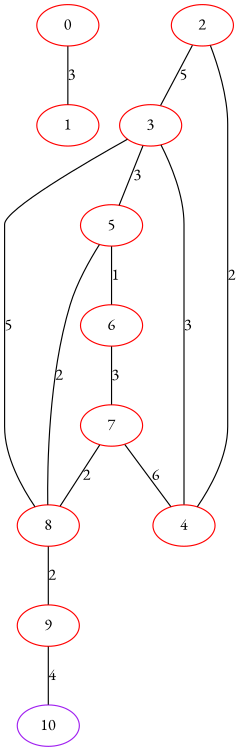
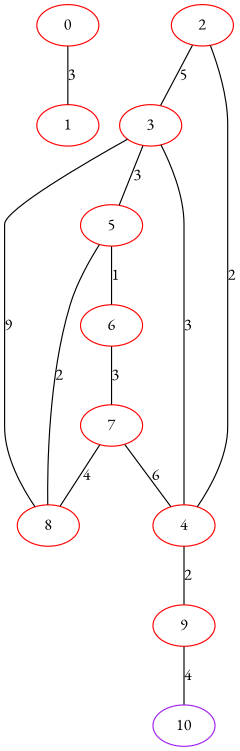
edge "3" -- "8": label "5" -> "9"
edge "7" -- "8": label "2" -> "4"
edge "8" -- "9": now "4" -- "9"
